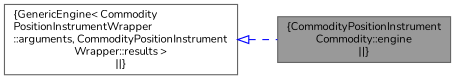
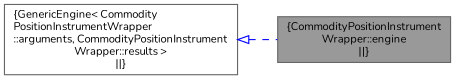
node "{CommodityPositionInstrument Commodity::engine ||}": label "{CommodityPositionInstrument Commodity::engine ||}" -> "{CommodityPositionInstrument Wrapper::engine ||}"
